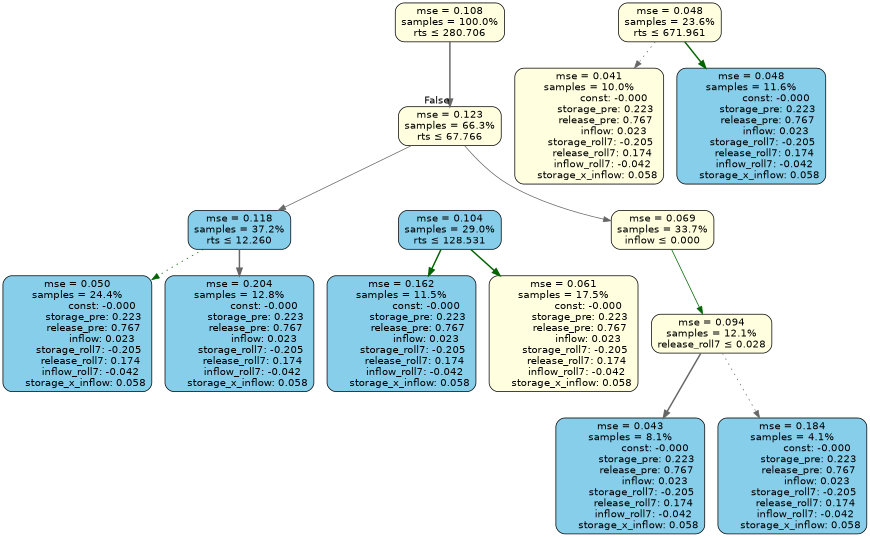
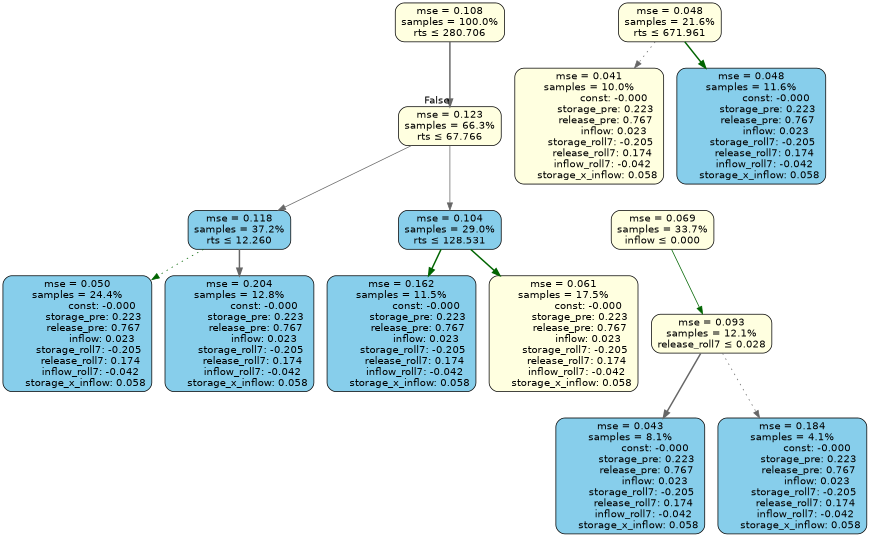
node "mse = 0.048 samples = 23.6% rts ≤ 671.961": label "mse = 0.048 samples = 23.6% rts ≤ 671.961" -> "mse = 0.048 samples = 21.6% rts ≤ 671.961"
edge "mse = 0.123 samples = 66.3% rts ≤ 67.766" -> "mse = 0.069 samples = 33.7% inflow ≤ 0.000": now "mse = 0.123 samples = 66.3% rts ≤ 67.766" -> "mse = 0.104 samples = 29.0% rts ≤ 128.531"
node "mse = 0.094 samples = 12.1% release_roll7 ≤ 0.028": label "mse = 0.094 samples = 12.1% release_roll7 ≤ 0.028" -> "mse = 0.093 samples = 12.1% release_roll7 ≤ 0.028"
